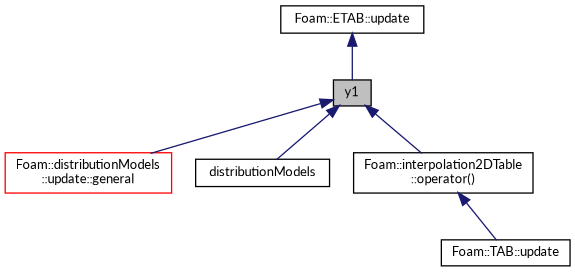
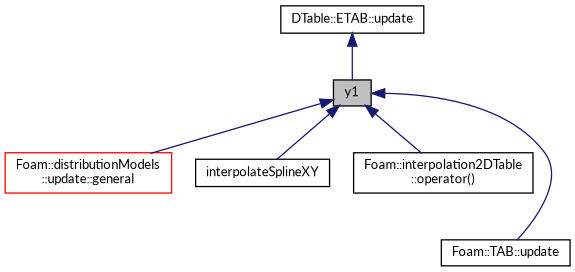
node "Foam::ETAB::update": label "Foam::ETAB::update" -> "DTable::ETAB::update"
node "distributionModels": label "distributionModels" -> "interpolateSplineXY"
edge "Foam::TAB::update" -> "Foam::interpolation2DTable ::operator()": now "Foam::TAB::update" -> "y1"
